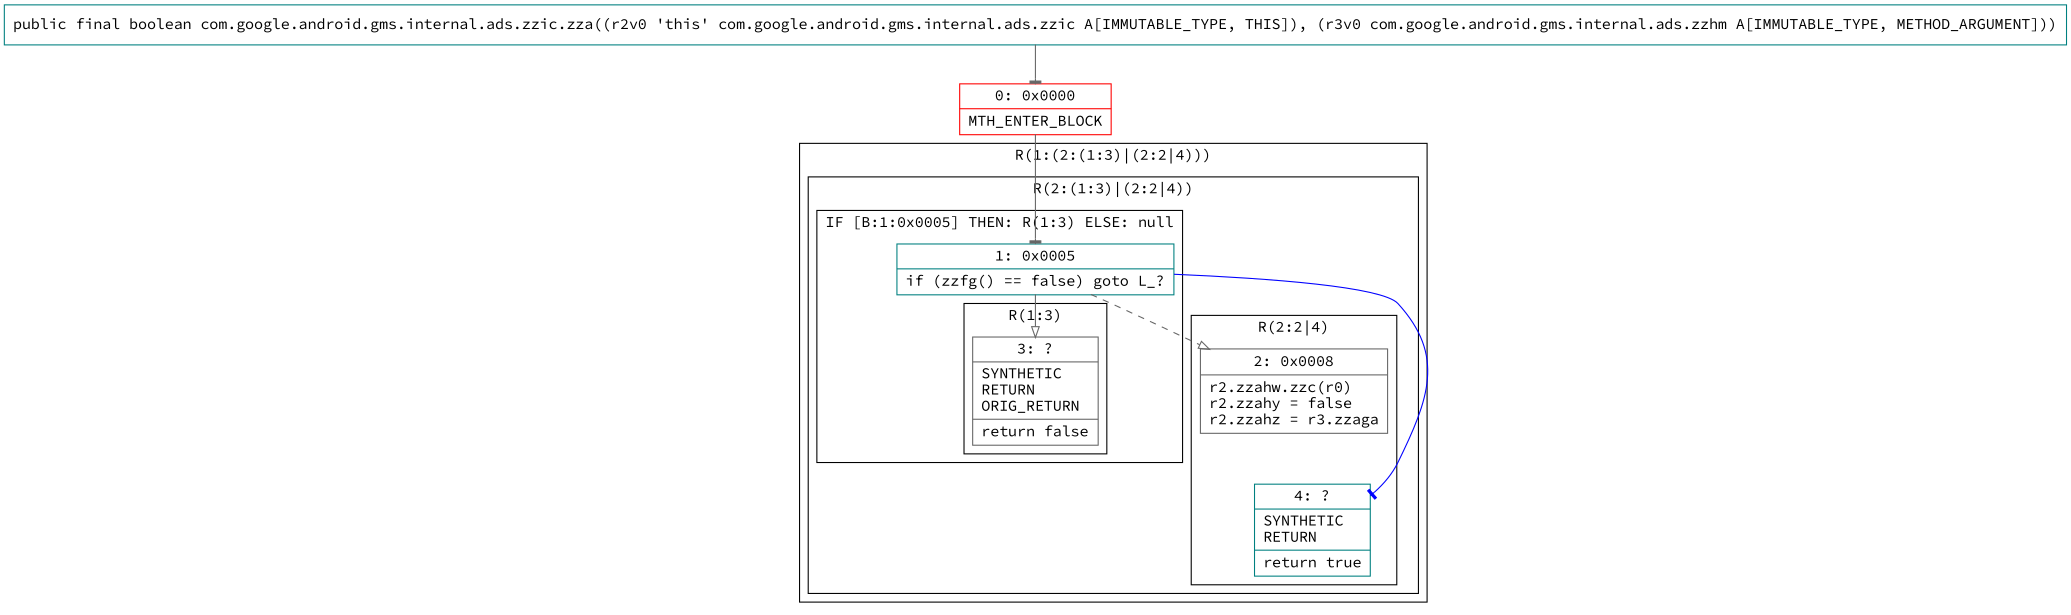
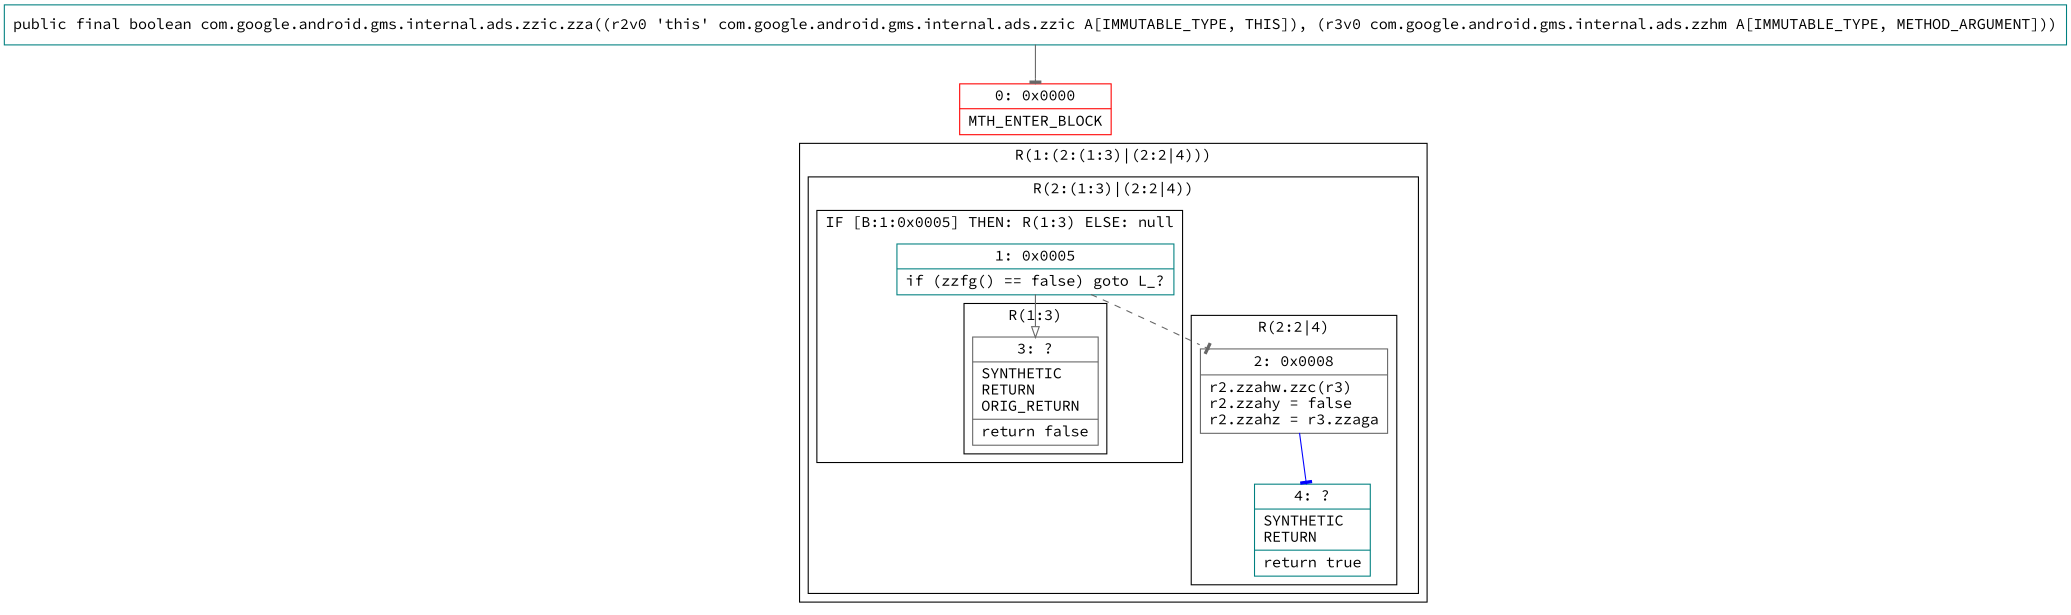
edge "0: 0x0000" -> "1: 0x0005": removed
edge "1: 0x0005" -> "4: ?": now "2: 0x0008" -> "4: ?"
edge "1: 0x0005" -> "2: 0x0008": arrowhead onormal -> tee
node "2: 0x0008": text "r2.zzahw.zzc(r0)" -> "r2.zzahw.zzc(r3)"
